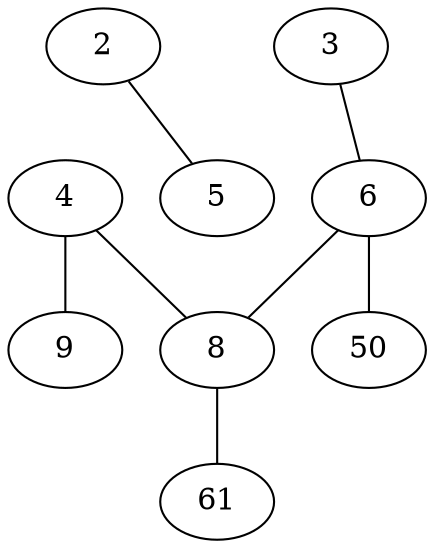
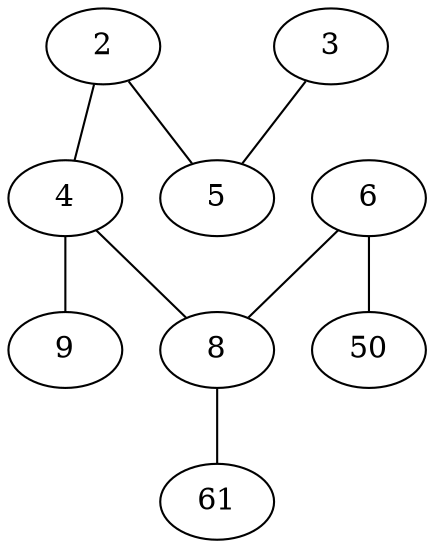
edge "2" -- "4": added
edge "3" -- "6": now "3" -- "5"
